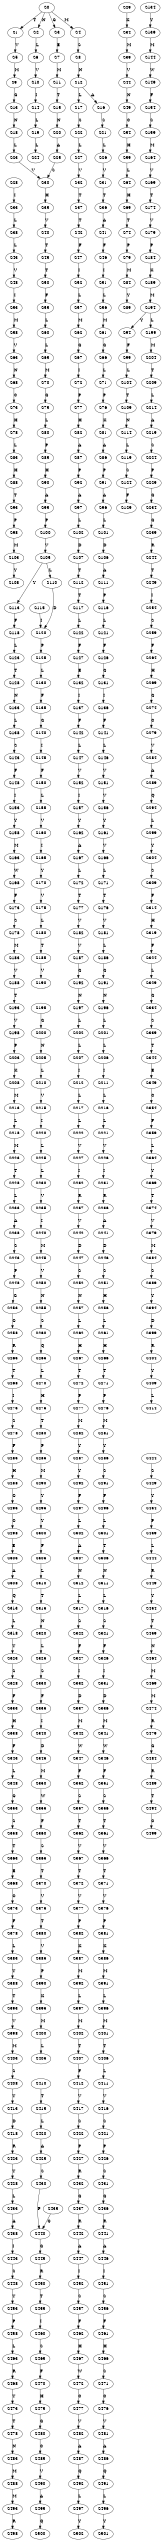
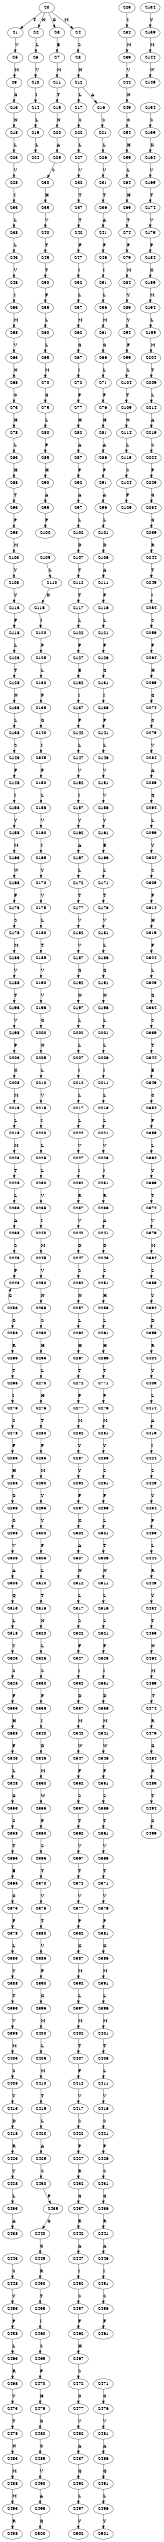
edge "S29" -> "S34": label "K" -> "I"
edge "S149" -> "S154": removed, label "F"
edge "S159" -> "S164": label "M" -> "K"
edge "S23" -> "S30": now "S23" -> "S28"
edge "S194" -> "S94": now "S89" -> "S94"
edge "S76" -> "S81": label "K" -> "H"
edge "S100" -> "S105": removed, label "V"
edge "S105" -> "S113": now "S108" -> "S113"
edge "S110" -> "S120": now "S110" -> "S115"
node "S145": label "S145" -> "S845"
edge "S161" -> "S166": label "V" -> "E"
edge "S190" -> "S195": added, label "V"
edge "S248" -> "S253": reversed
edge "S260" -> "S265": label "Q" -> "H"
node "S271": label "S271" -> "S771"
node "S419": added
edge "S297" -> "S302": label "L" -> "K"
edge "S298" -> "S303": label "E" -> "V"
edge "S469" -> "S474": label "M" -> "T"
edge "S405" -> "S410": added, label "M"
edge "S430" -> "S440": now "S430" -> "S435"
edge "S438" -> "S443": removed, label "I"
node "S466": removed
edge "S467" -> "S472": label "W" -> "S"
